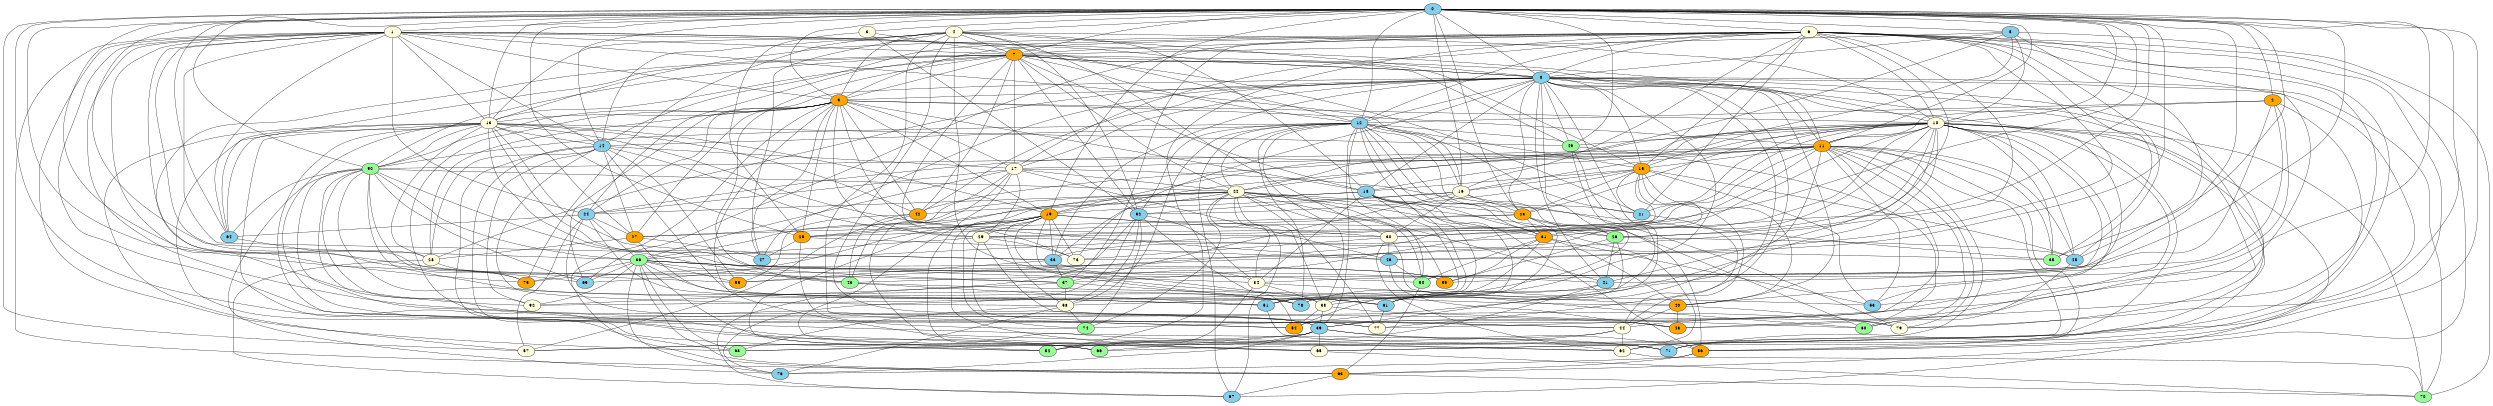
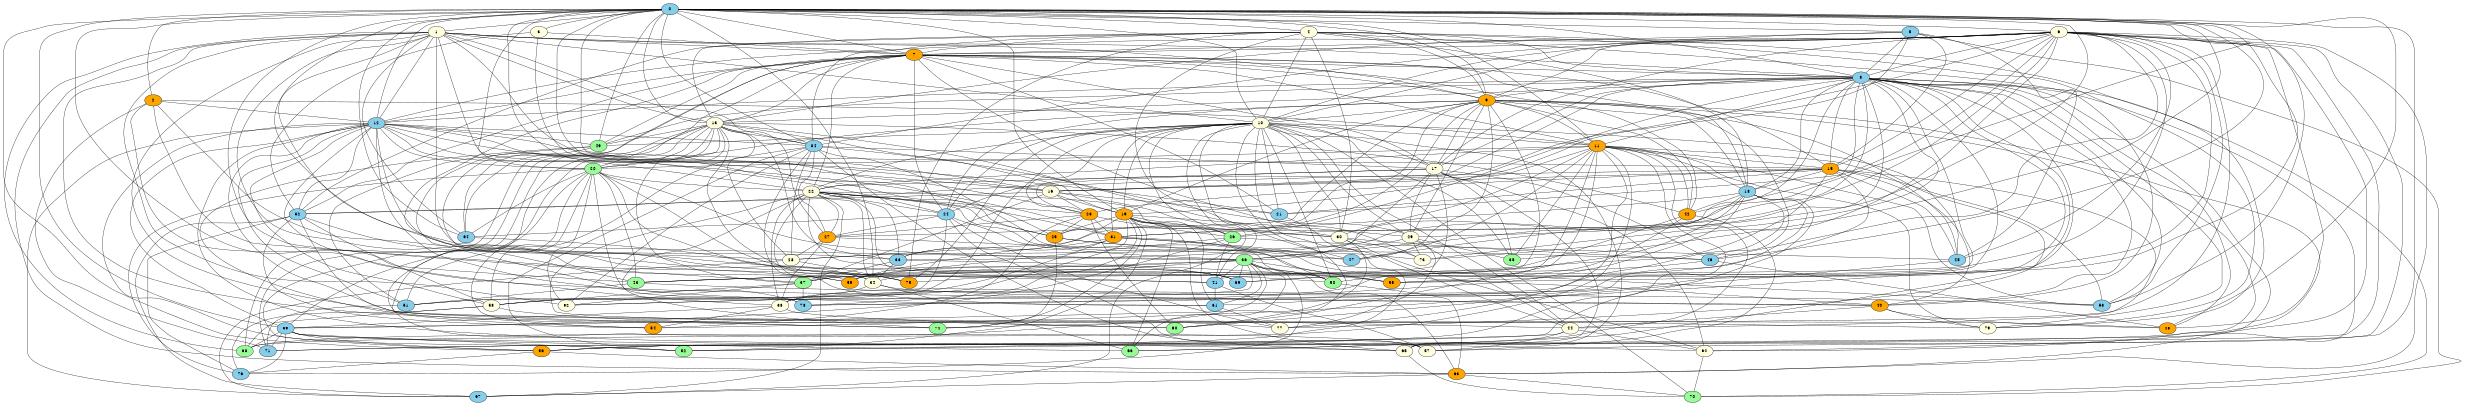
edge "6" -- "35": now "6" -- "53"
node "14": label "14" -> "84"
node "90": label "90" -> "20"
